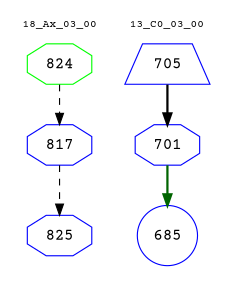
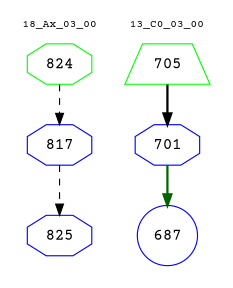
node "705": color blue -> green
node "685": label "685" -> "687"
